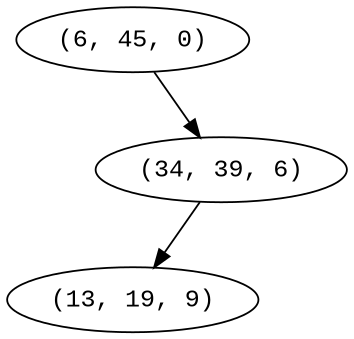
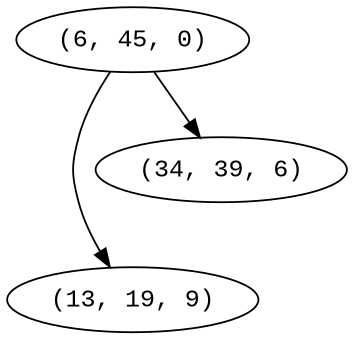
edge "(34, 39, 6)" -> "(13, 19, 9)": now "(6, 45, 0)" -> "(13, 19, 9)"
